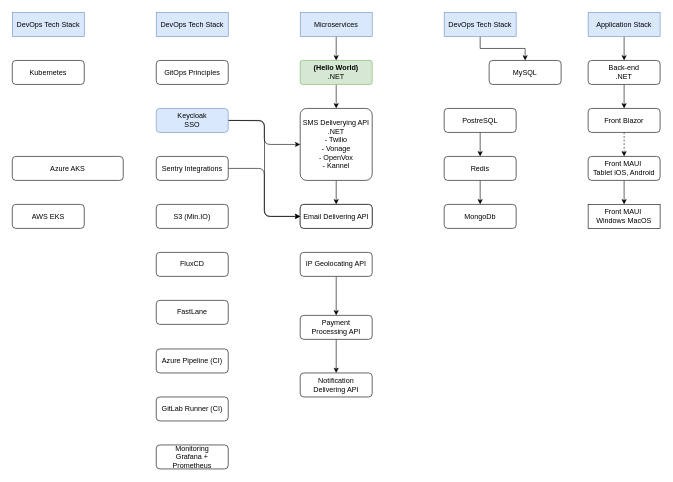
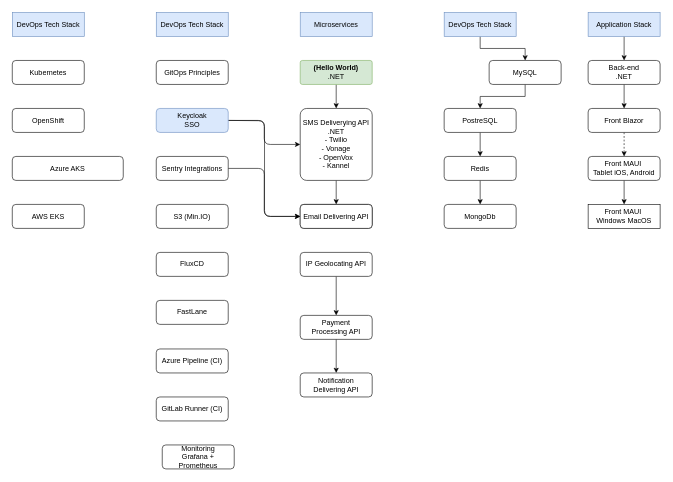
edge "Microservices" -> "(Hello World) .NET": removed
edge "MySQL" -> "PostreSQL": added
node "OpenShift": added
node "Monitoring Grafana + Prometheus": moved (192, 457) -> (198, 457)
